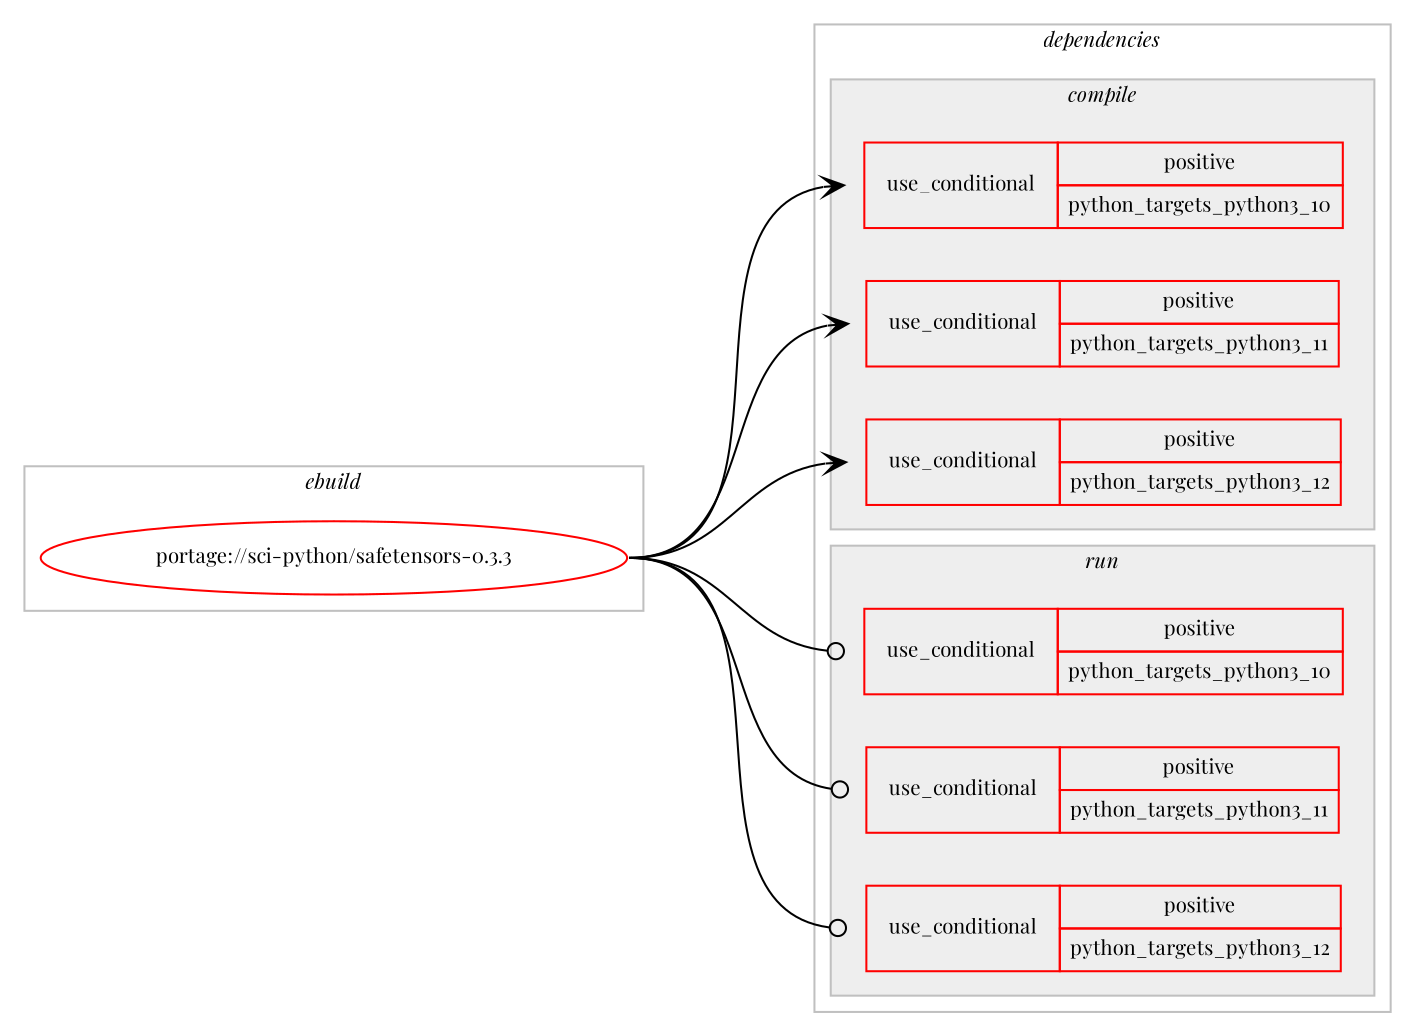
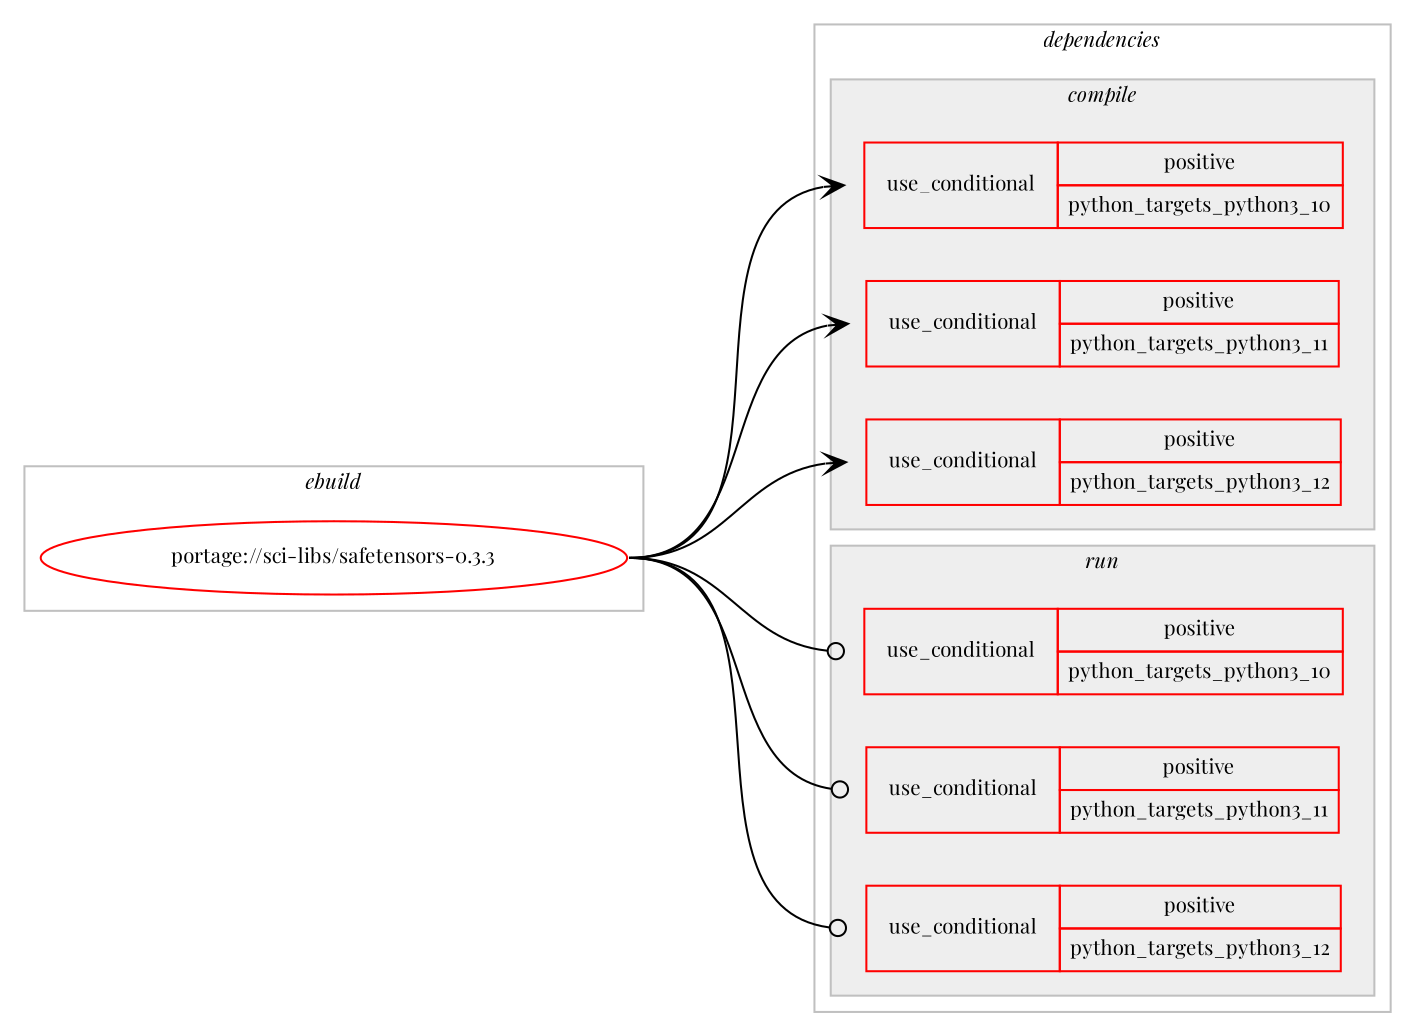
node "portage://sci-python/safetensors-0.3.3": label "portage://sci-python/safetensors-0.3.3" -> "portage://sci-libs/safetensors-0.3.3"
